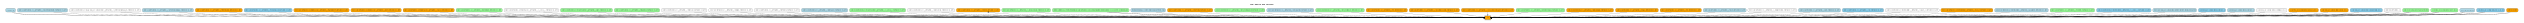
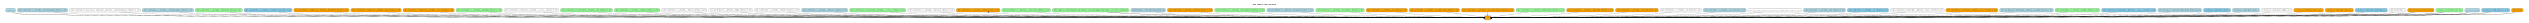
node "/usr/lib/python3.5/__pycache__/sysconfig.cpython-35.pyc": fillcolor orange -> palegreen
node "/usr/lib/python3.5/__pycache__/os.cpython-35.pyc": fillcolor orange -> white
node "/usr/lib/python3.5/__pycache__/_weakrefset.cpython-35.pyc": label "/usr/lib/python3.5/__pycache__/_weakrefset.cpython-35.pyc" -> "/usr/functools/python3.5/__pycache__/_weakrefset.cpython-35.pyc"
node "/usr/lib/locale/locale-archive": fillcolor palegreen -> orange
